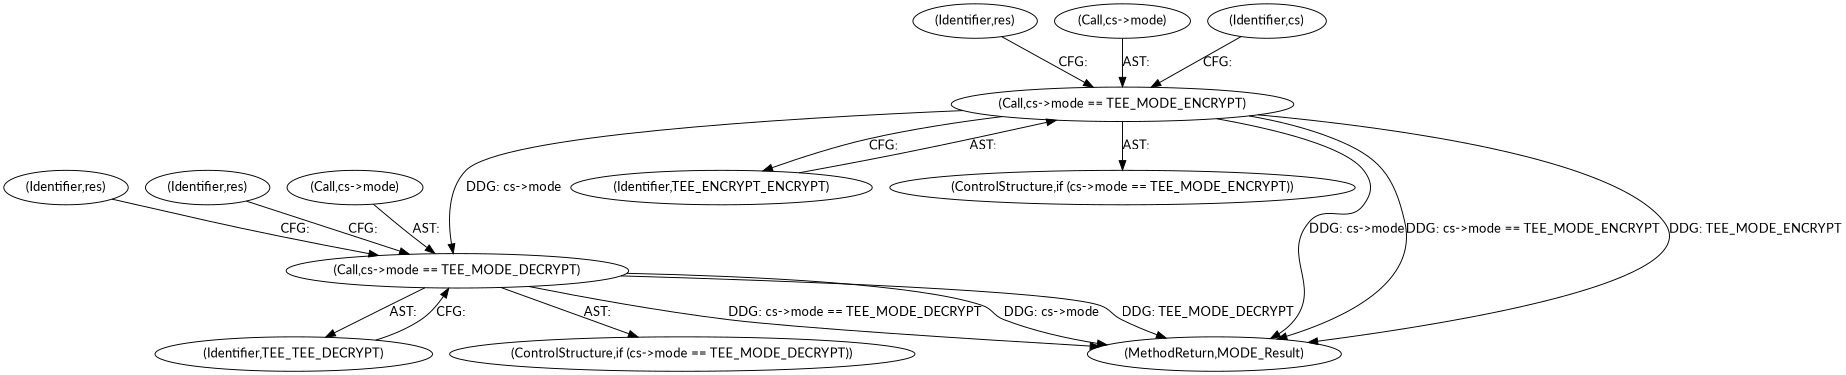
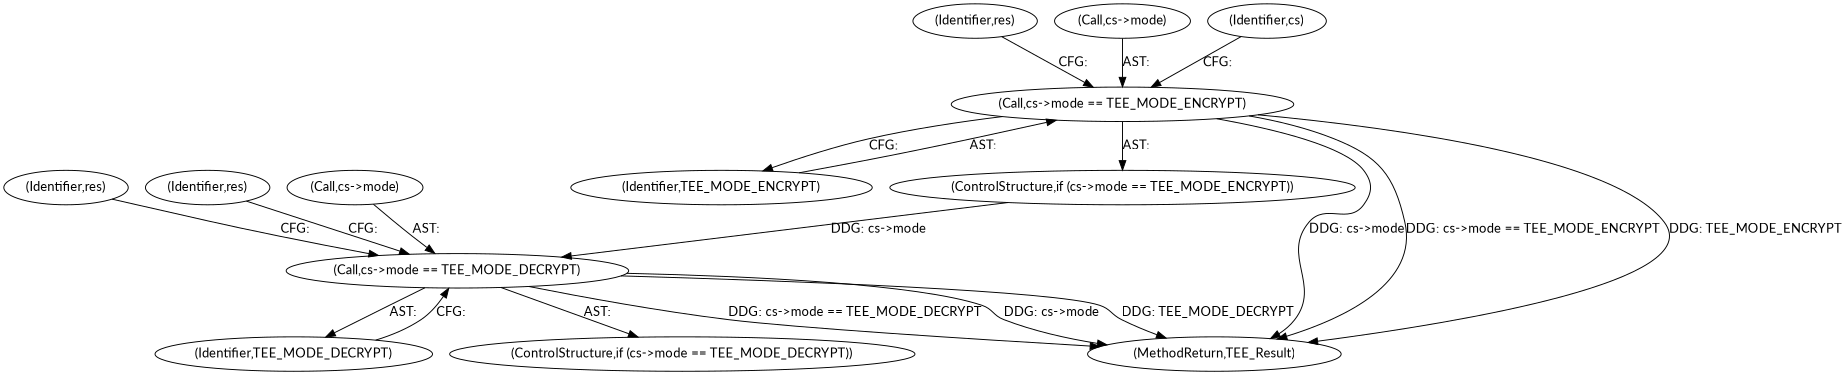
edge "(Call,cs->mode == TEE_MODE_ENCRYPT)" -> "(Call,cs->mode == TEE_MODE_DECRYPT)": now "(ControlStructure,if (cs->mode == TEE_MODE_ENCRYPT))" -> "(Call,cs->mode == TEE_MODE_DECRYPT)"
node "(Identifier,TEE_ENCRYPT_ENCRYPT)": label "(Identifier,TEE_ENCRYPT_ENCRYPT)" -> "(Identifier,TEE_MODE_ENCRYPT)"
node "(Identifier,TEE_TEE_DECRYPT)": label "(Identifier,TEE_TEE_DECRYPT)" -> "(Identifier,TEE_MODE_DECRYPT)"
node "(MethodReturn,MODE_Result)": label "(MethodReturn,MODE_Result)" -> "(MethodReturn,TEE_Result)"
